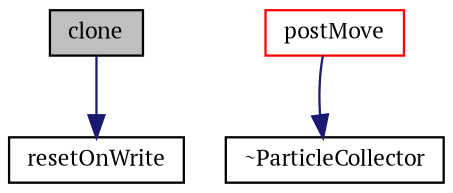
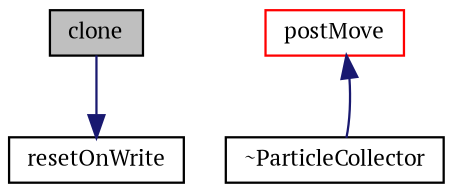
edge "postMove" -> "~ParticleCollector": reversed
